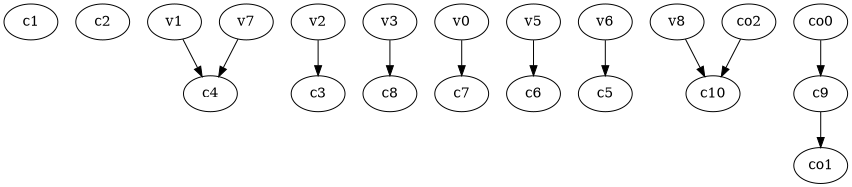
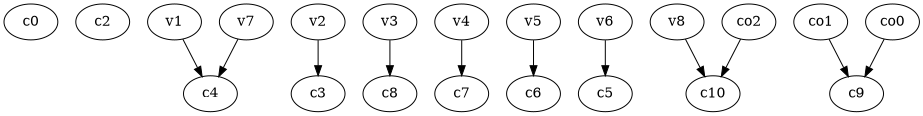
node "c1": label "c1" -> "c0"
node "v0": label "v0" -> "v4"
edge "c9" -> "co1": reversed
